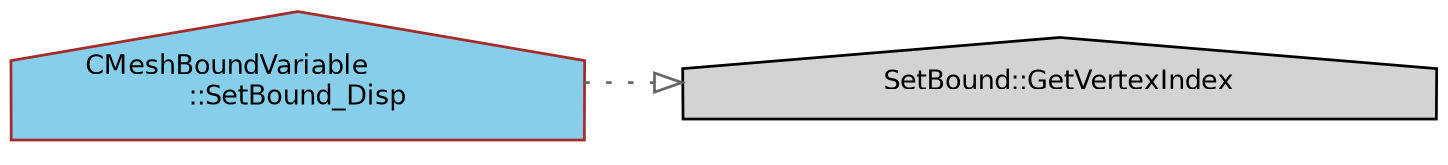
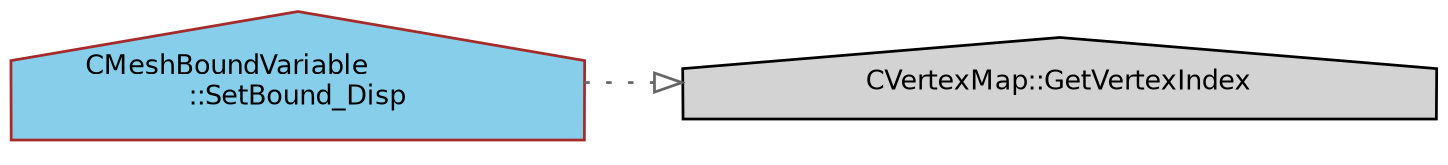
node "SetBound::GetVertexIndex": label "SetBound::GetVertexIndex" -> "CVertexMap::GetVertexIndex"
